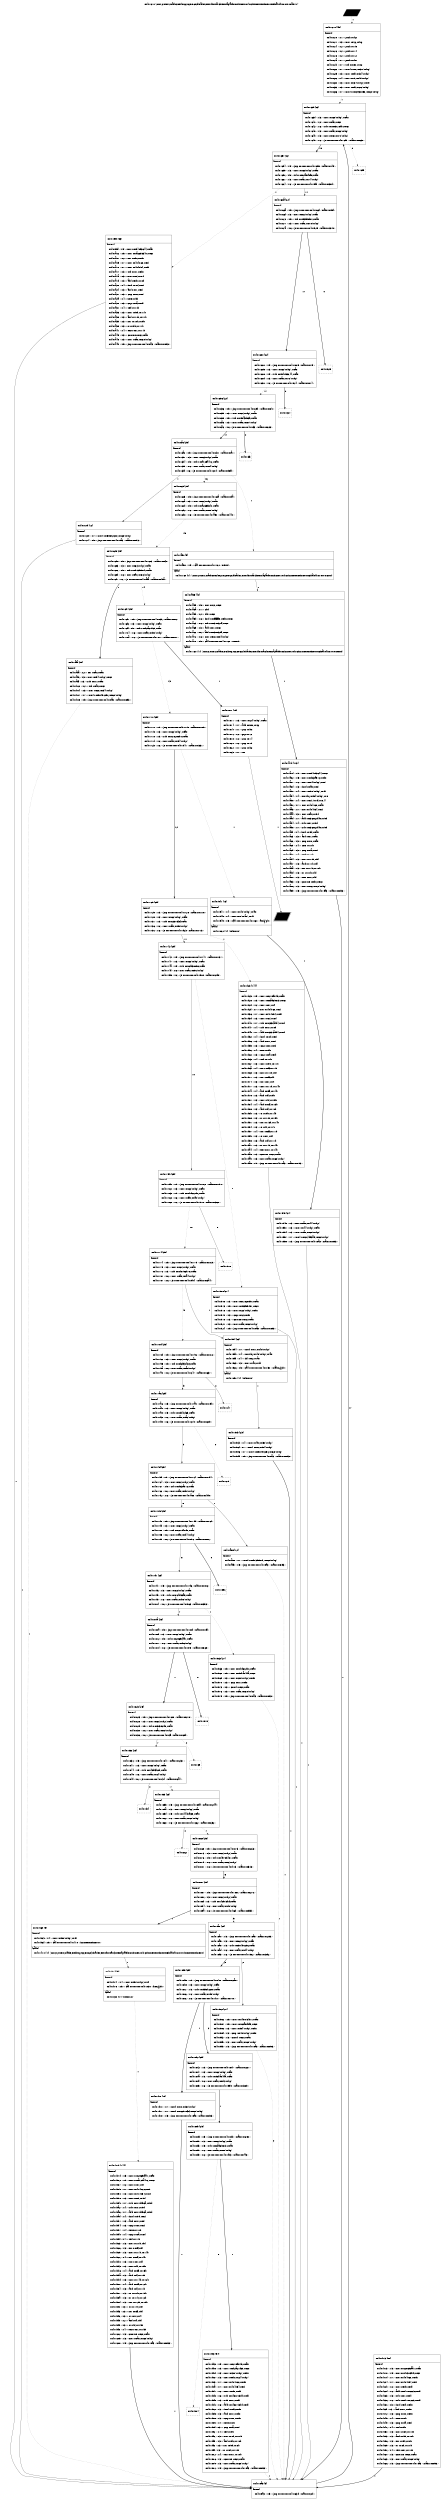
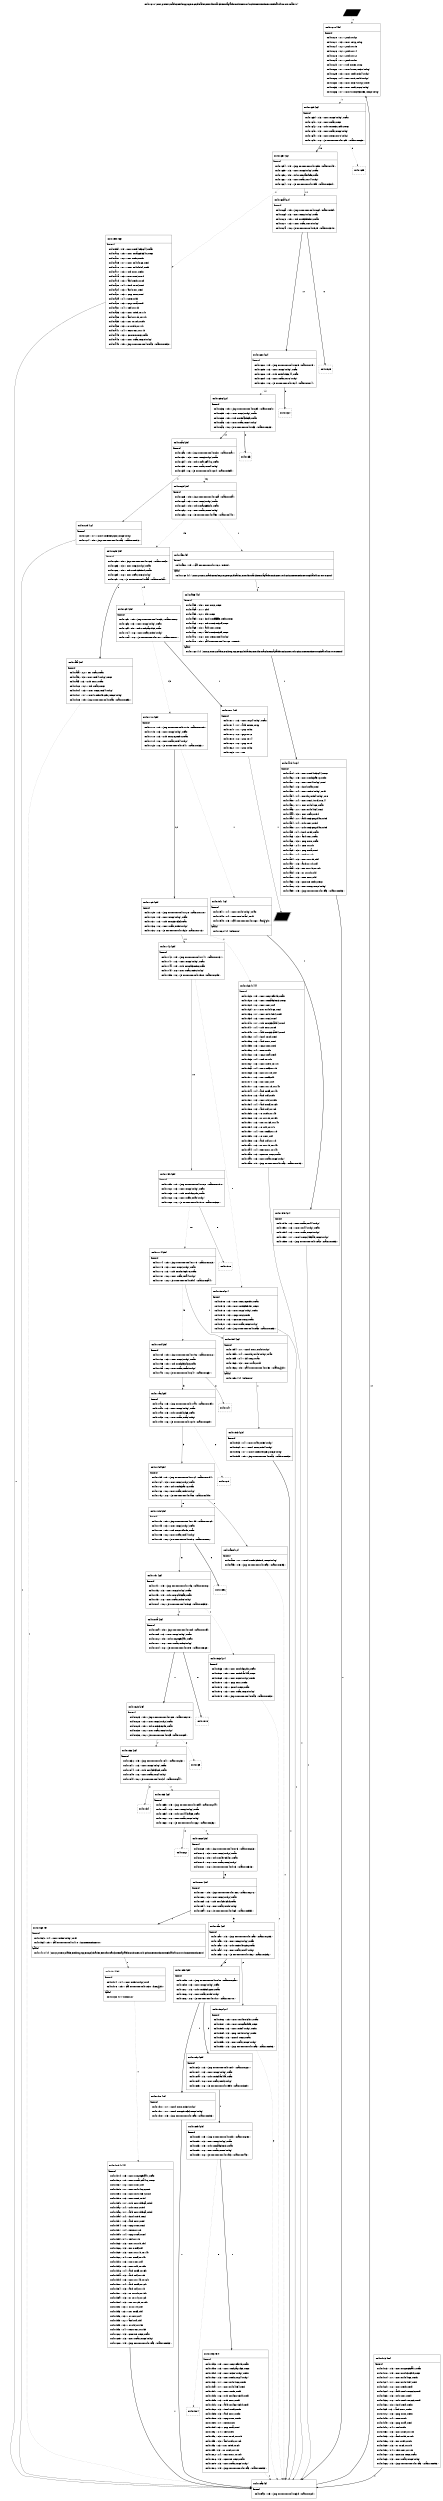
edge "0x4016ac [25]" -> "0x401a50 [5]": now "0x4016c5 [25]" -> "0x401a50 [5]"
edge "0x401ea3 [5]" -> "0x40163d [23]": now "0x401ea3 [5]" -> "0x401610 [45]"
